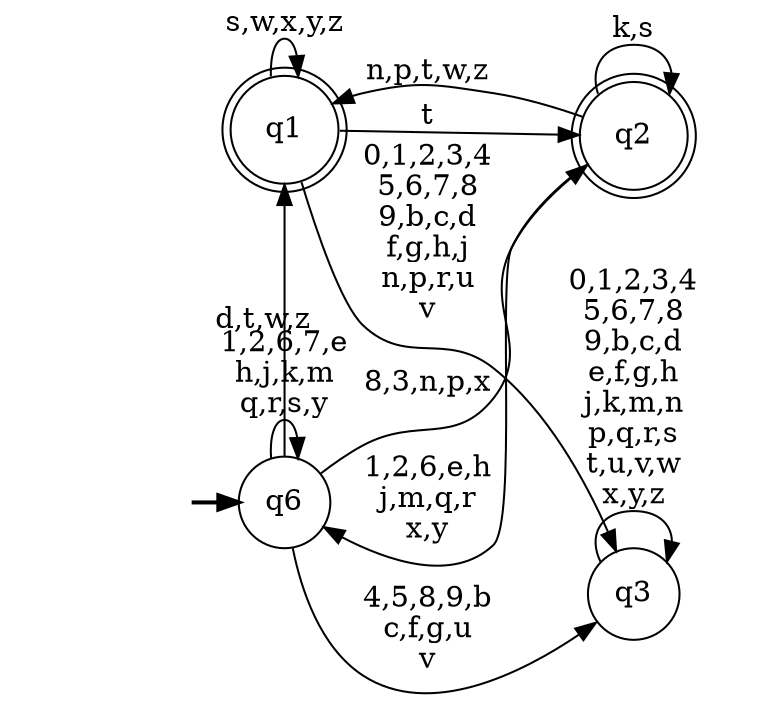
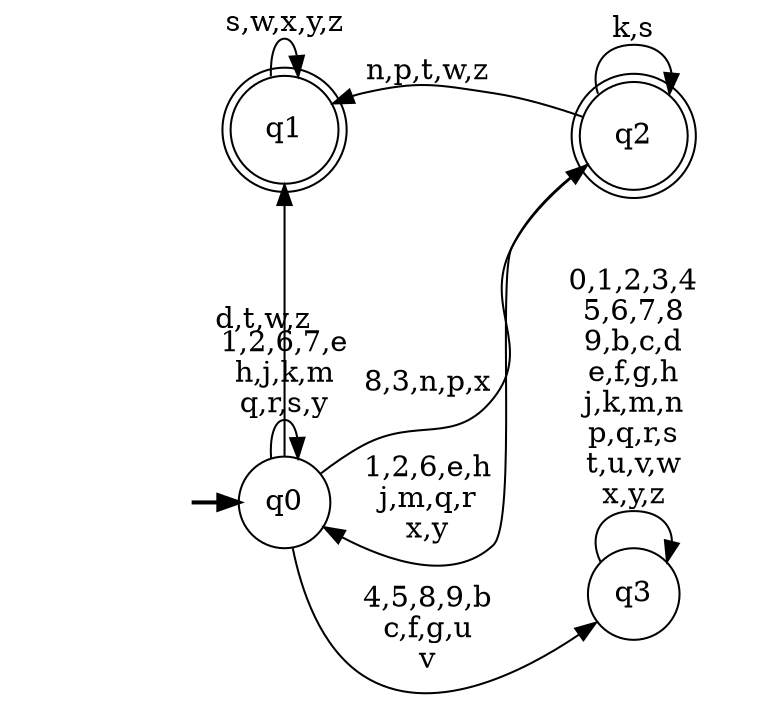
edge "q1" -> "q2": removed, label "t"
edge "q1" -> "q3": removed, label "0,1,2,3,4 5,6,7,8 9,b,c,d f,g,h,j n,p,r,u v"
node "q6": label "q6" -> "q0"
